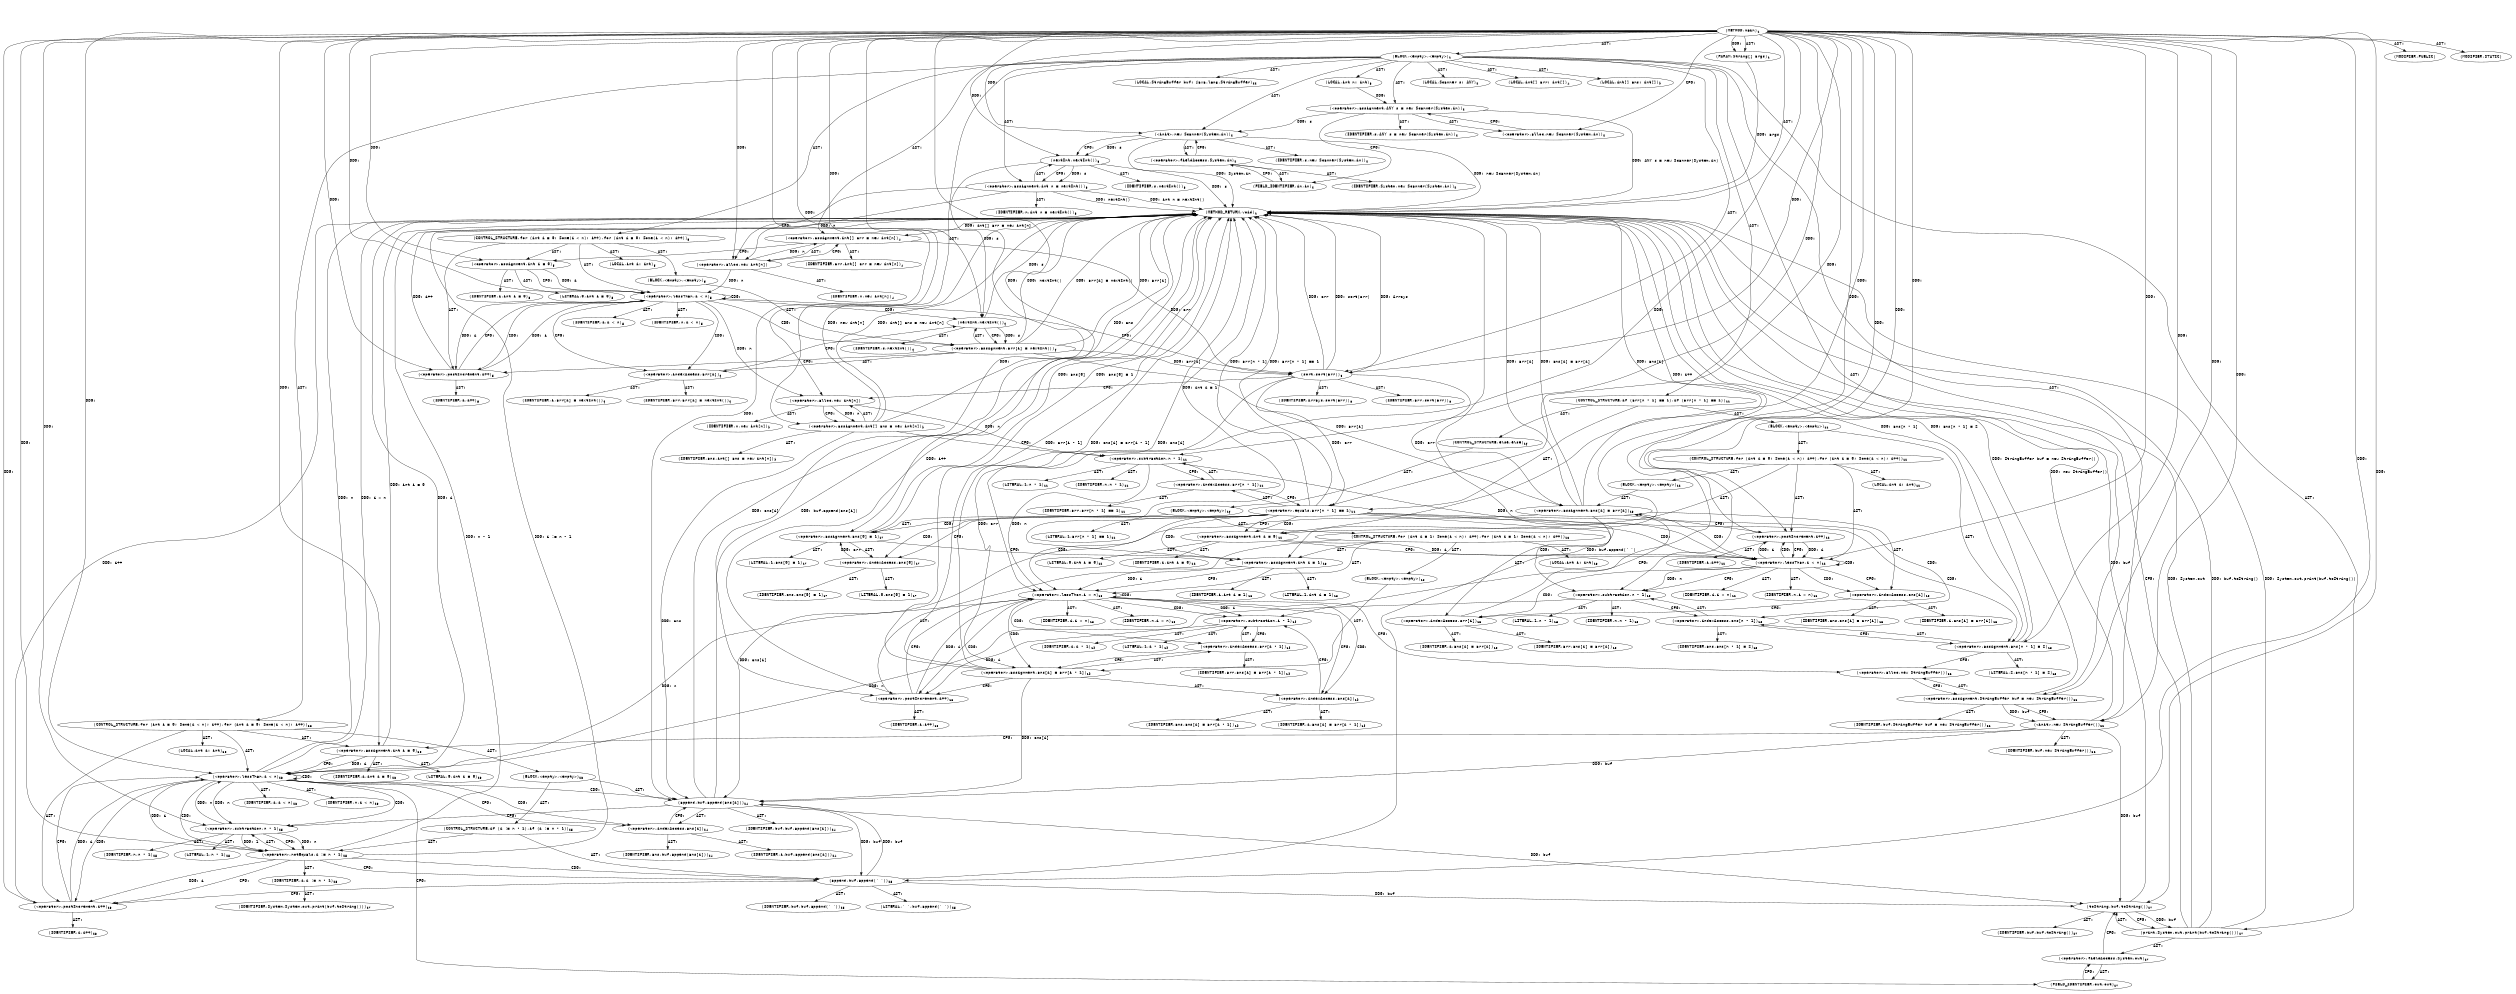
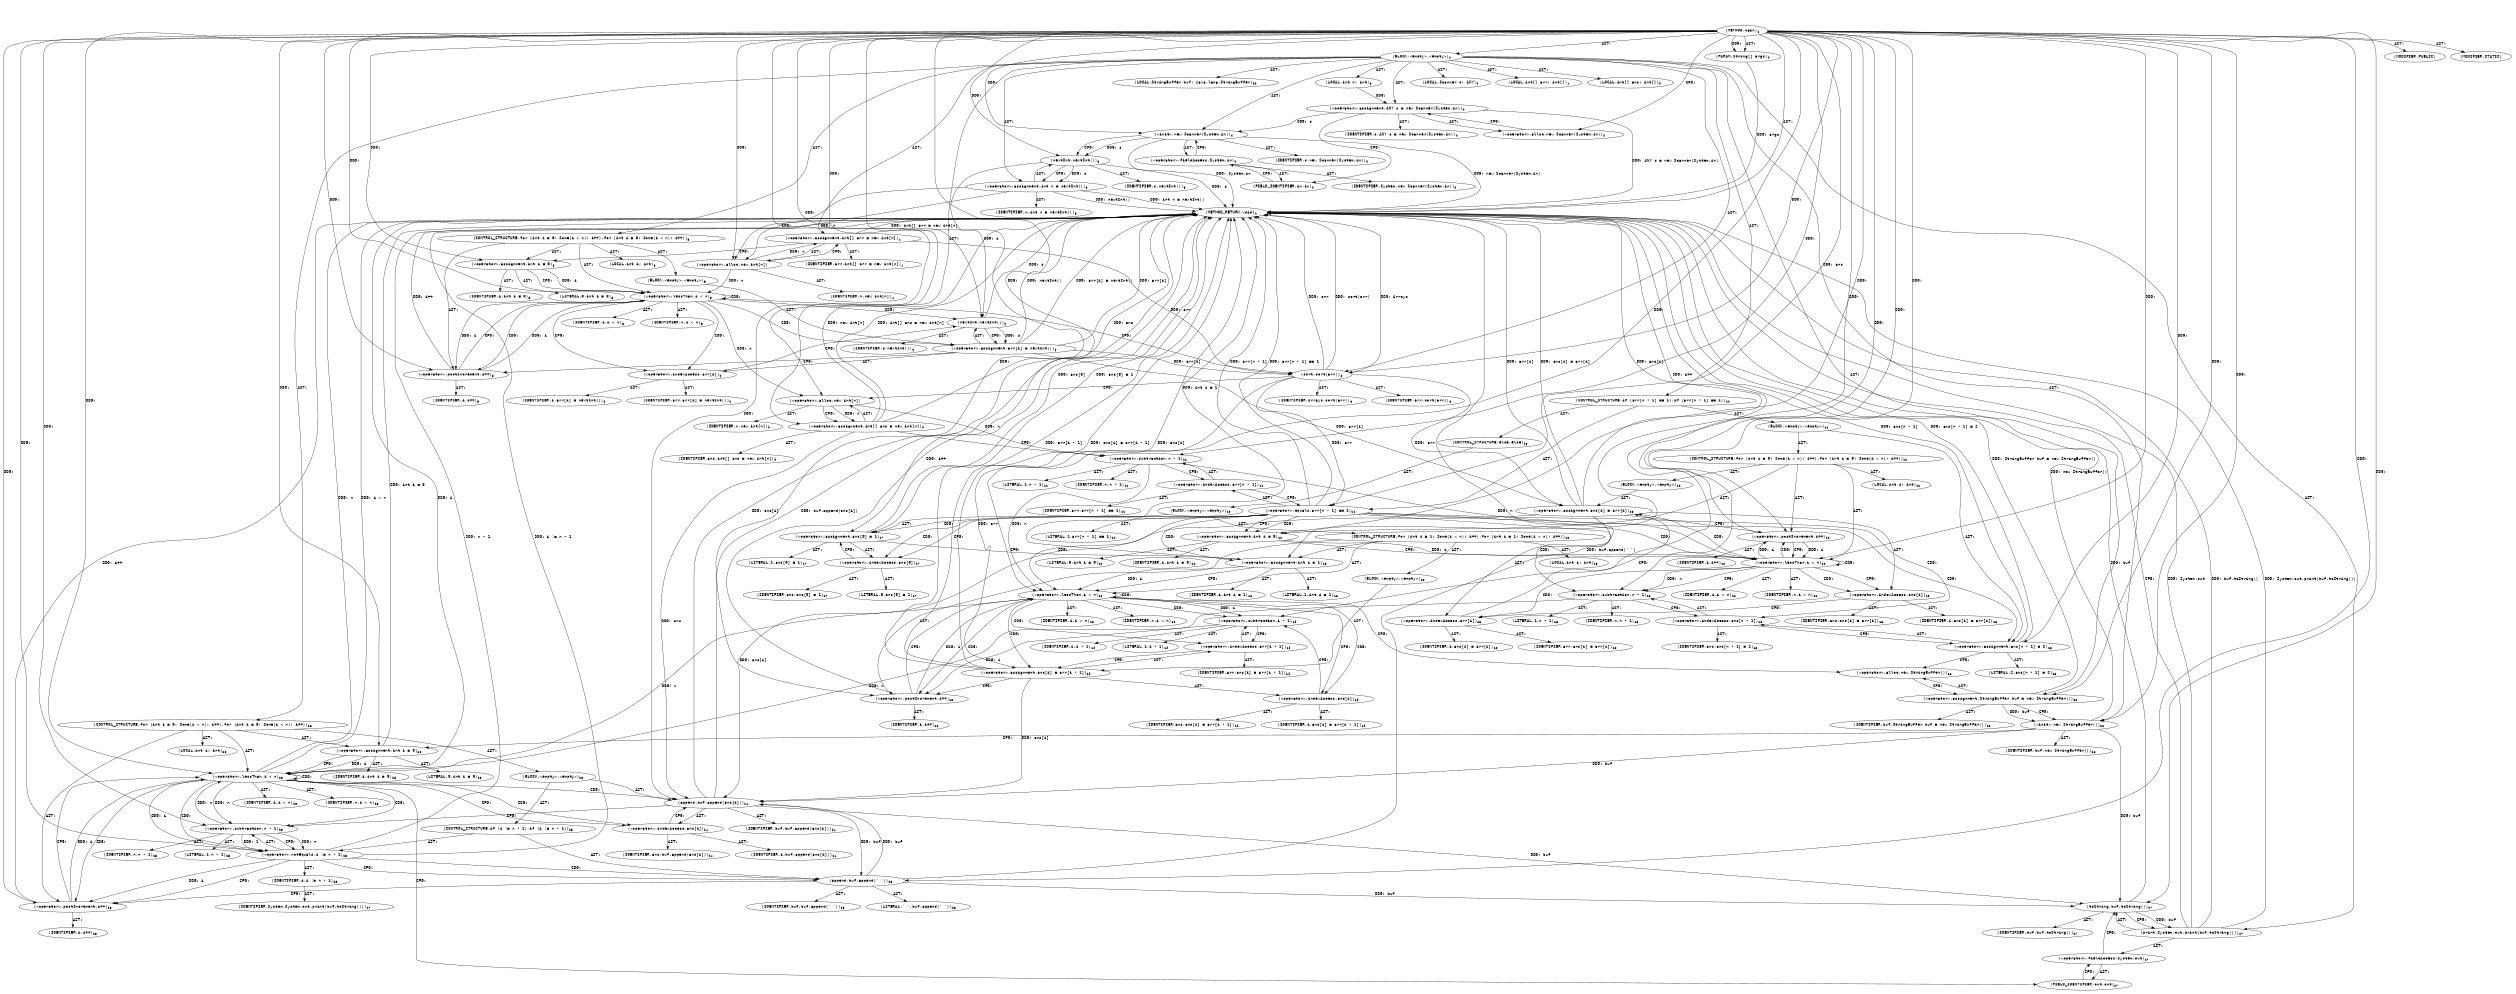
edge "(METHOD_RETURN,void)" -> "(<operator>.assignment,int[] arr = new int[n])": reversed
edge "(METHOD,main)" -> "(<operator>.equals,arr[n - 1] == 1)": label "DDG: " -> "DDG: ans"
edge "(<operator>.indexAccess,ans[0])" -> "(<operator>.assignment,ans[0] = 1)": label "DDG: arr" -> "CFG: "
